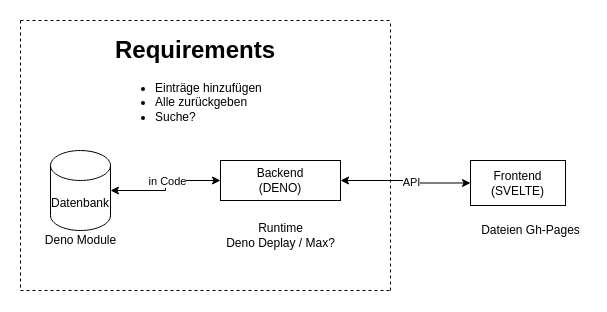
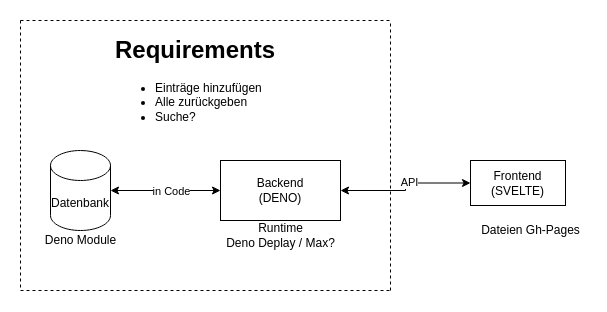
node "Backend (DENO)": size 120x40 -> 120x60
